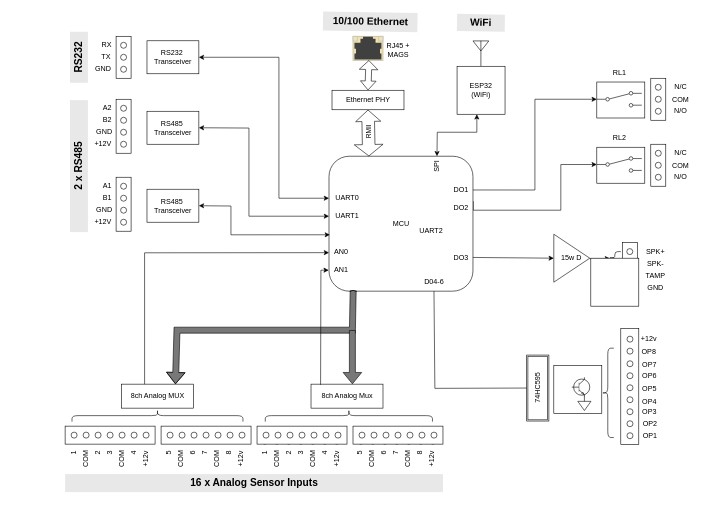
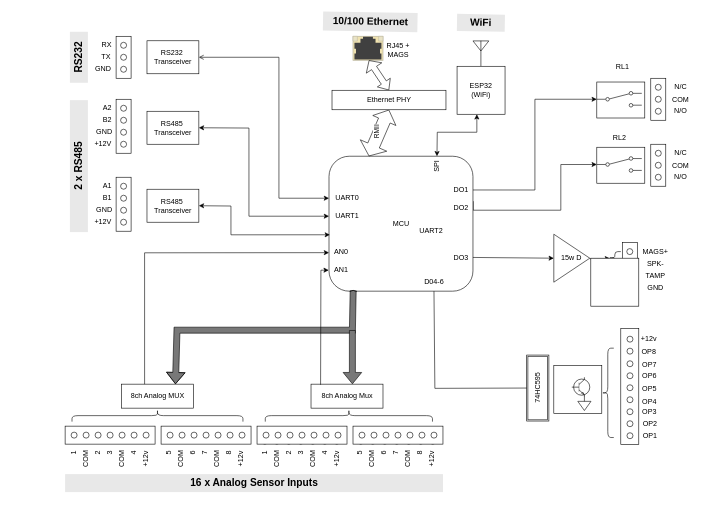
edge "RS232 Transceiver" -- "UART0": arrowhead classic -> open
node "RL1": moved (619, 73) -> (622, 67)
node "Ethernet PHY": size 72x20 -> 114x20
node "SPK+": label "SPK+" -> "MAGS+"
